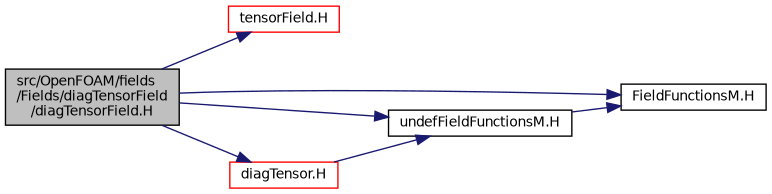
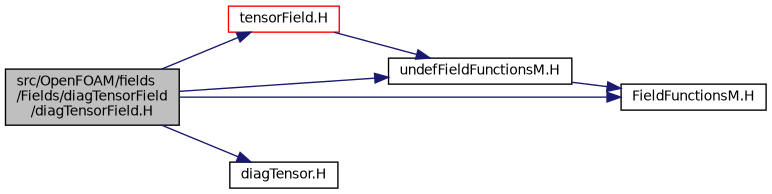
edge "diagTensor.H" -> "undefFieldFunctionsM.H": now "tensorField.H" -> "undefFieldFunctionsM.H"
node "diagTensor.H": color red -> black
